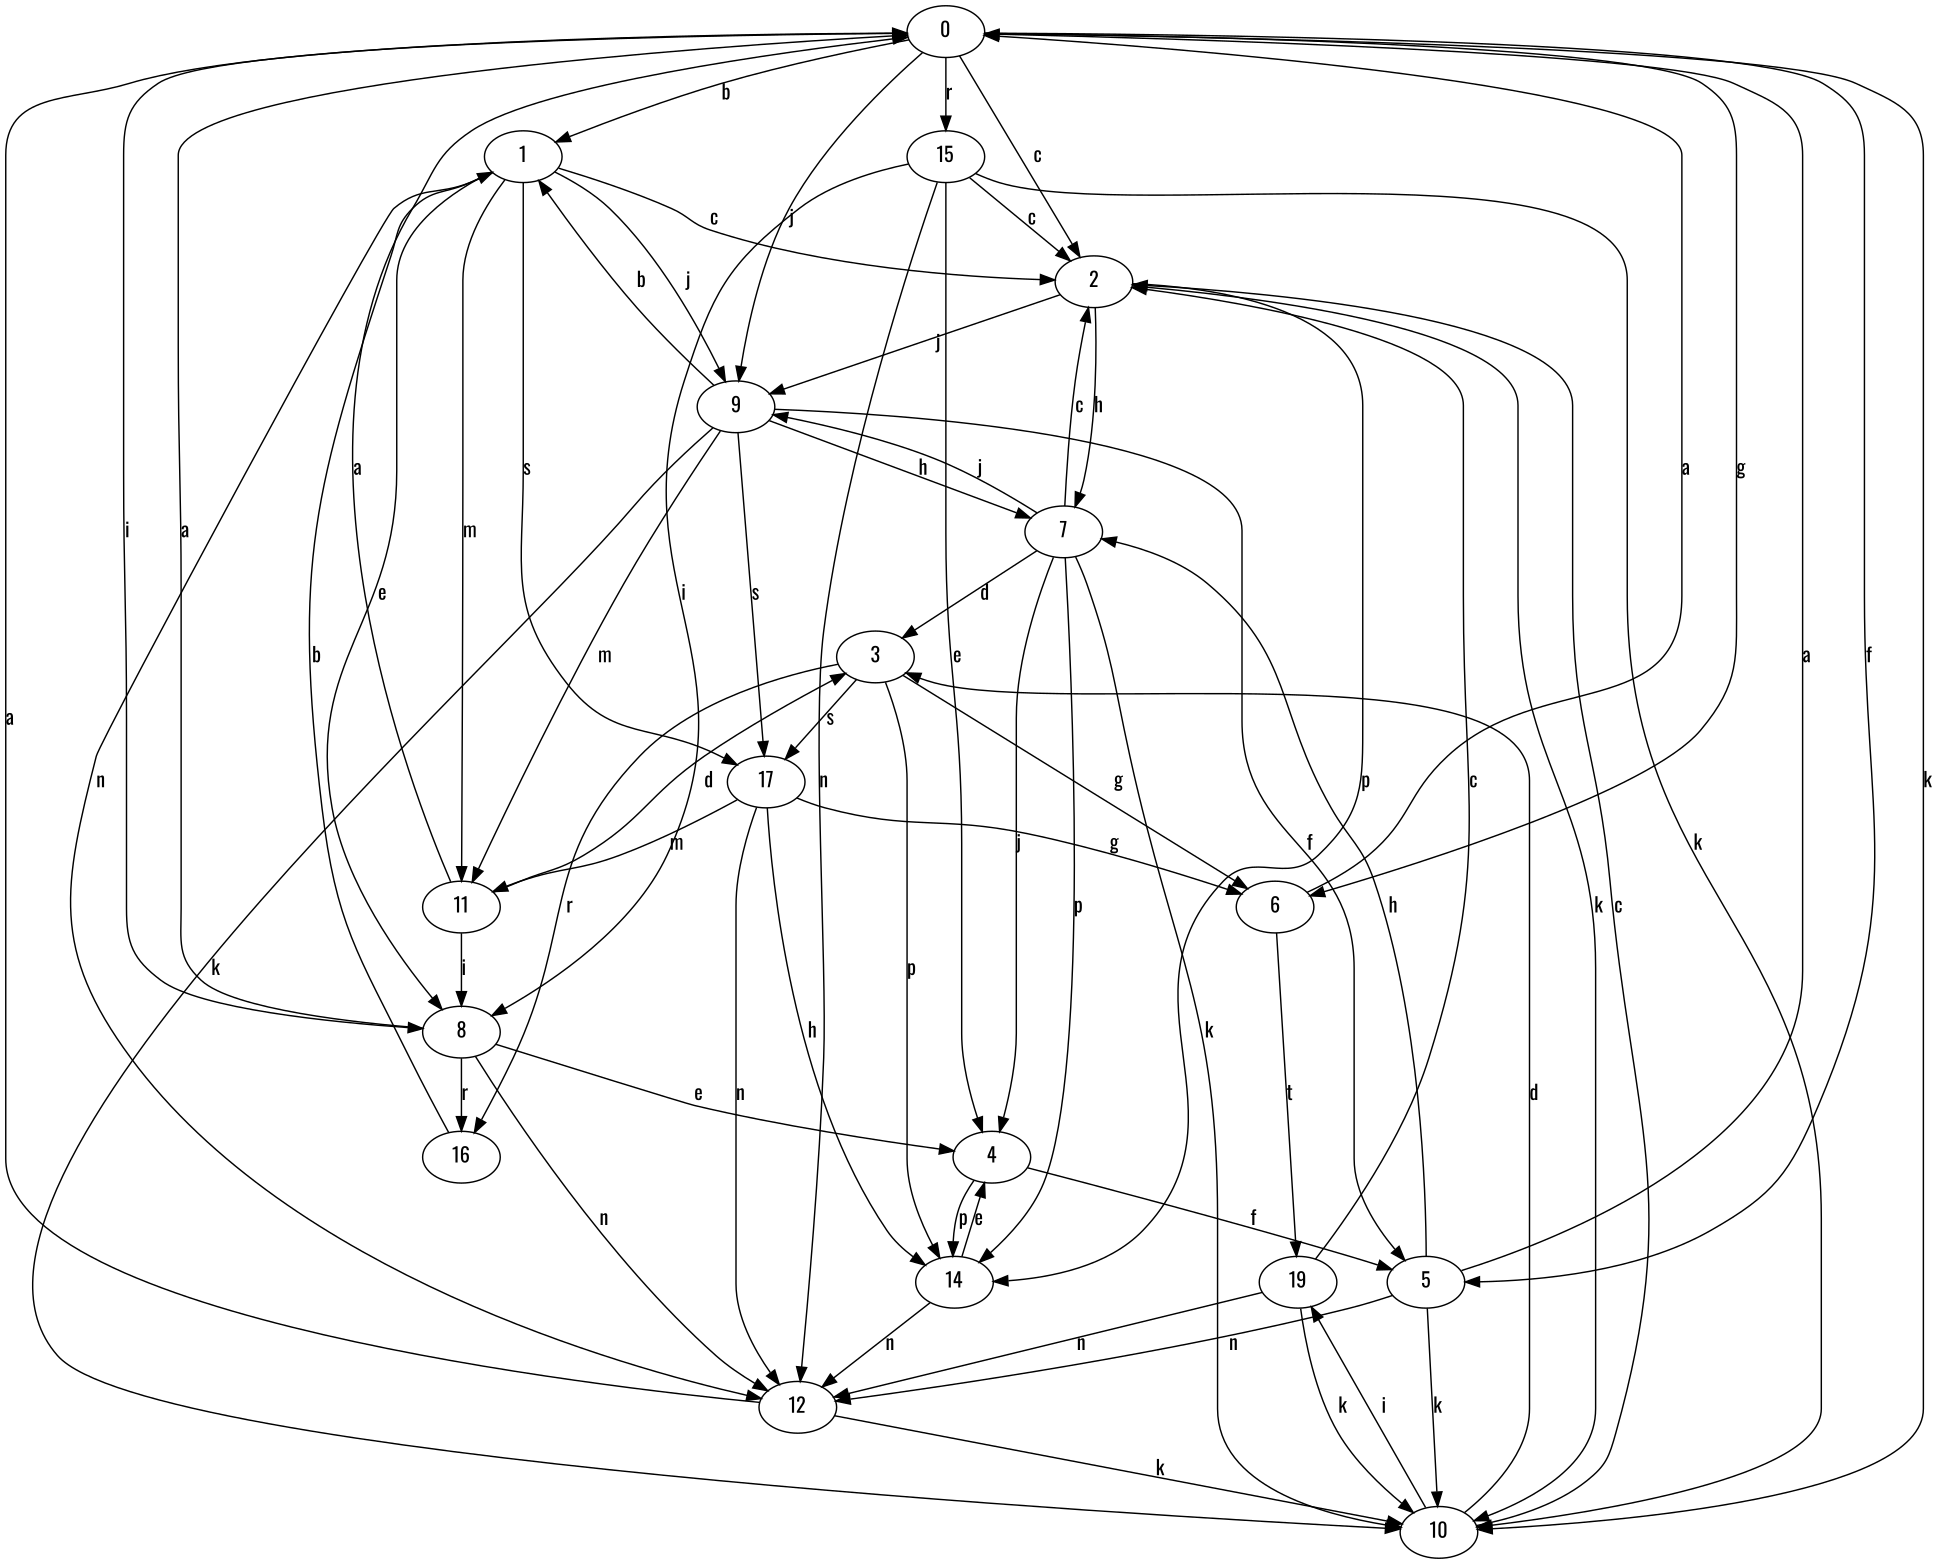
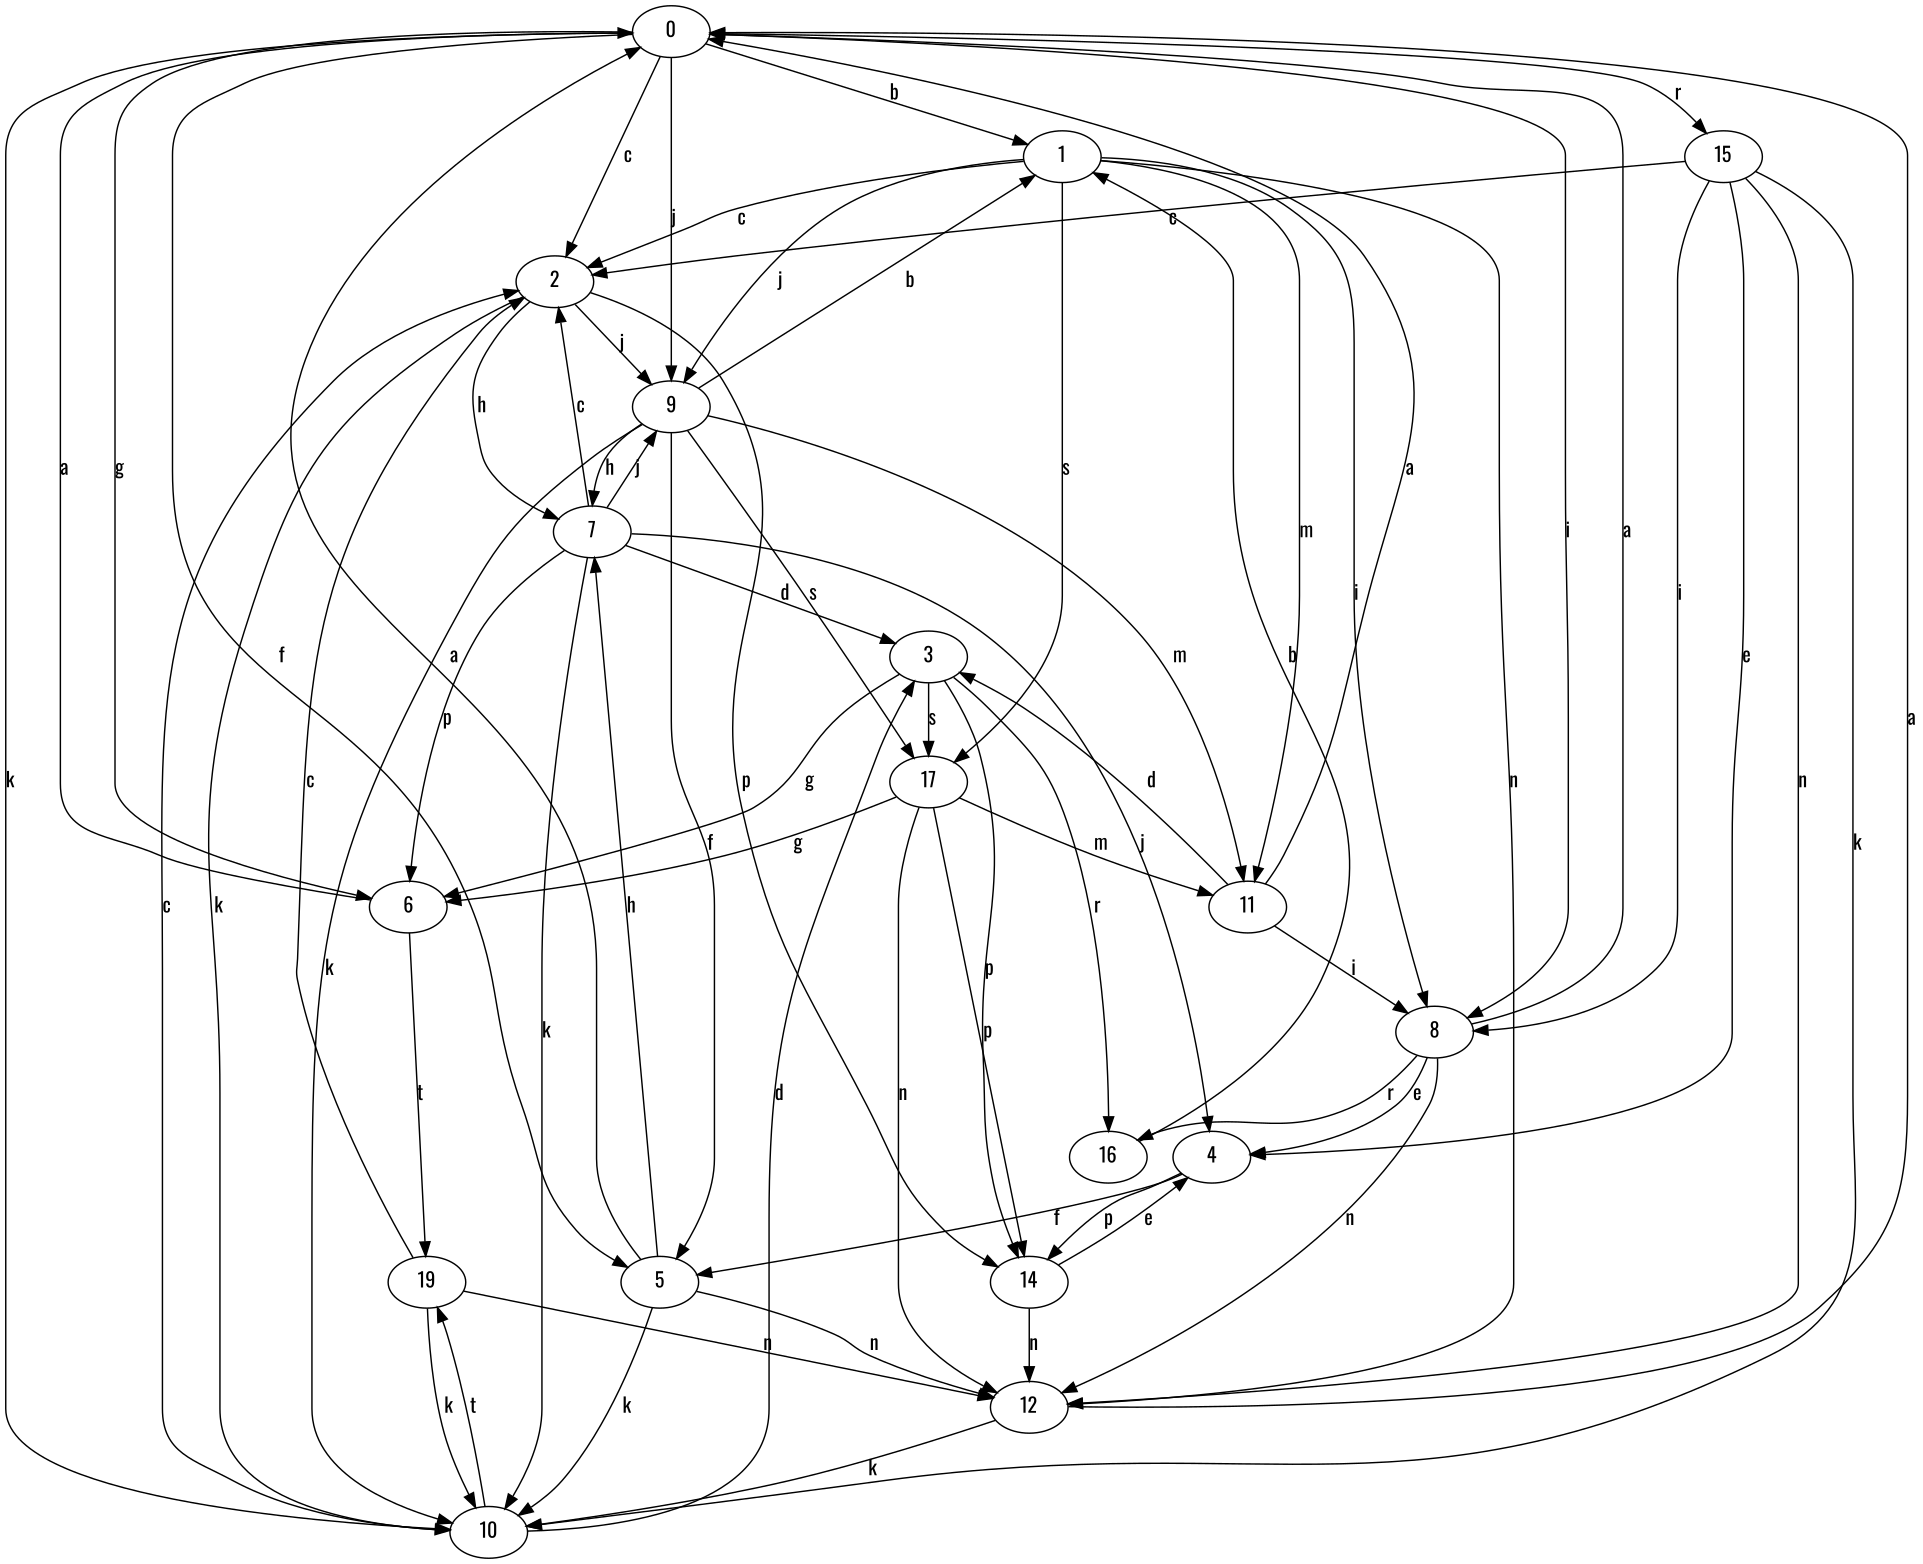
edge "1" -> "8": label "e" -> "i"
edge "7" -> "14": now "7" -> "6"
edge "17" -> "14": label "h" -> "p"
edge "10" -> "19": label "i" -> "t"
